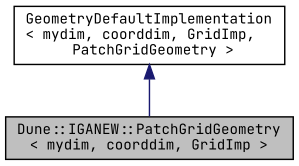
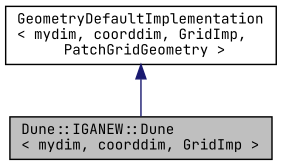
node "Dune::IGANEW::PatchGridGeometry < mydim, coorddim, GridImp >": label "Dune::IGANEW::PatchGridGeometry < mydim, coorddim, GridImp >" -> "Dune::IGANEW::Dune < mydim, coorddim, GridImp >"
